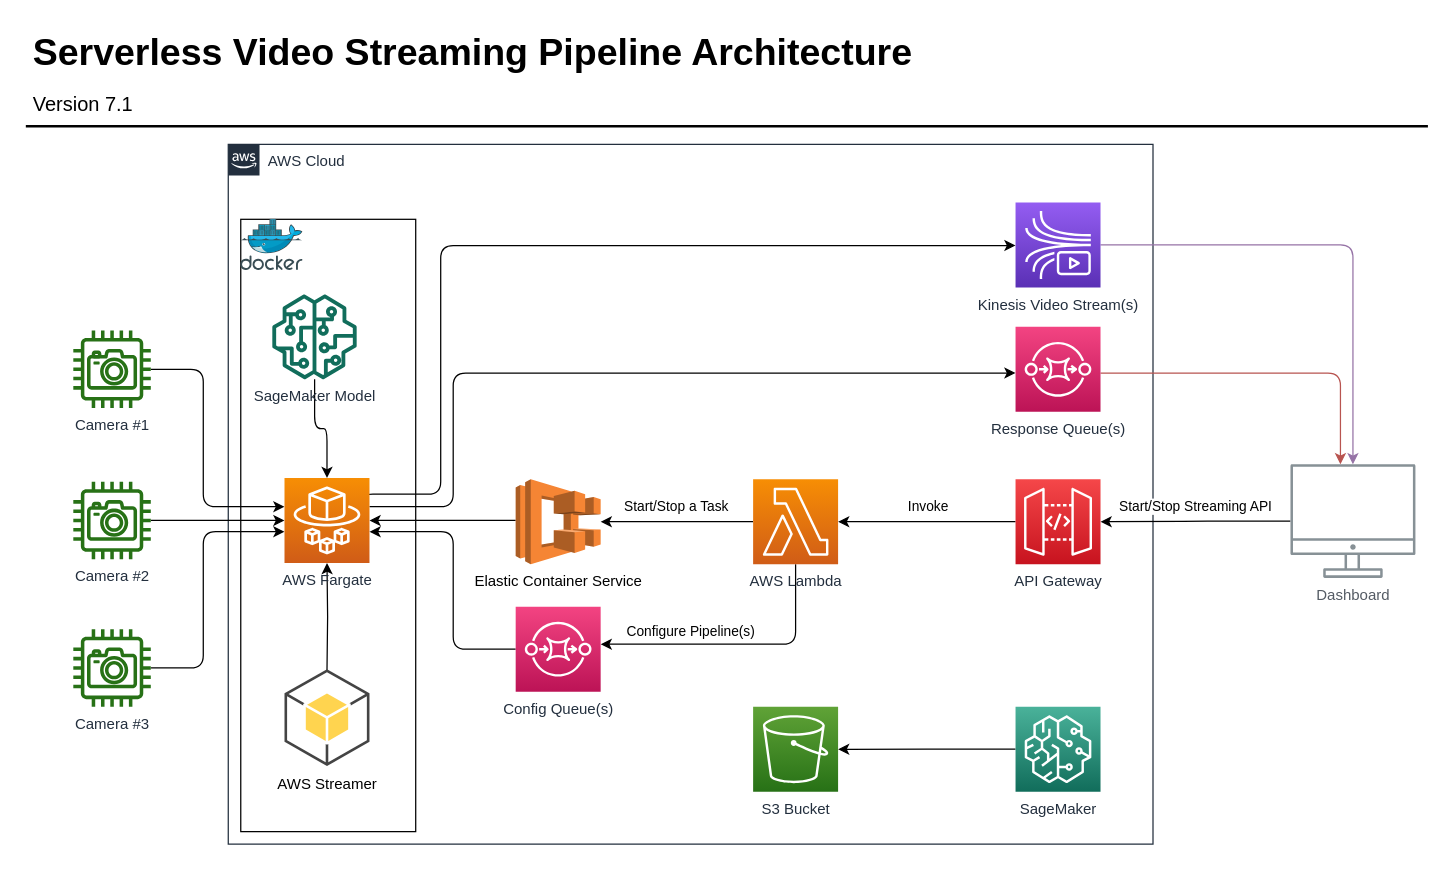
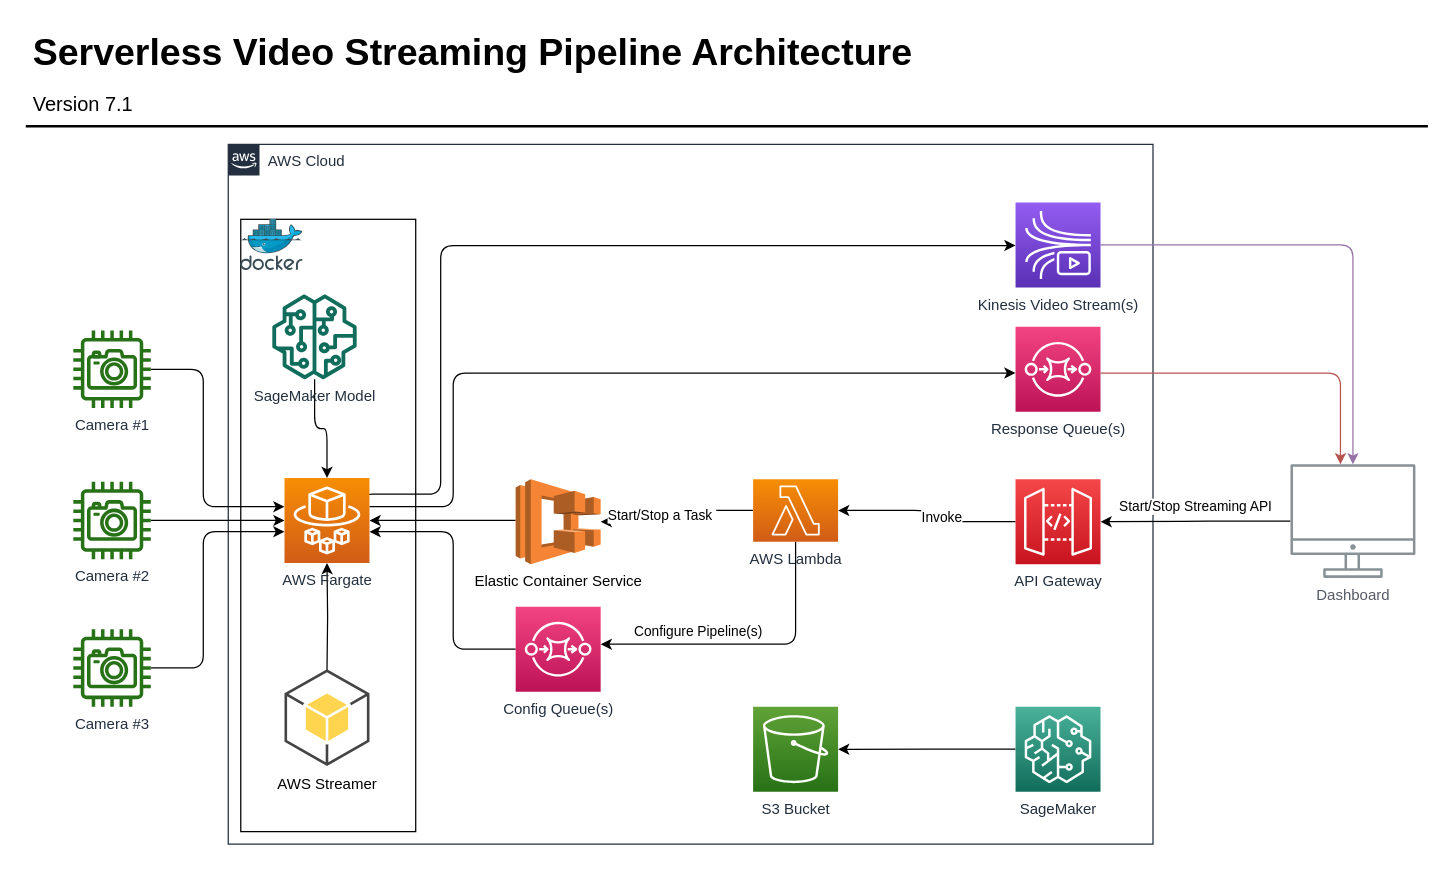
node "AWS Lambda": size 85x85 -> 85x63
